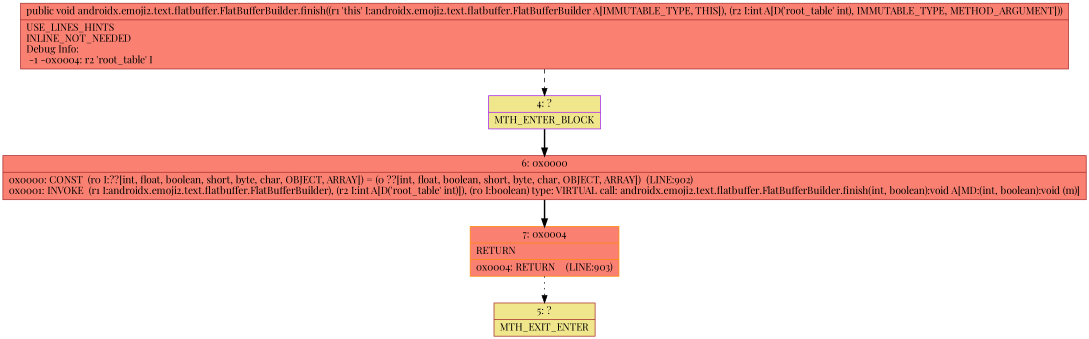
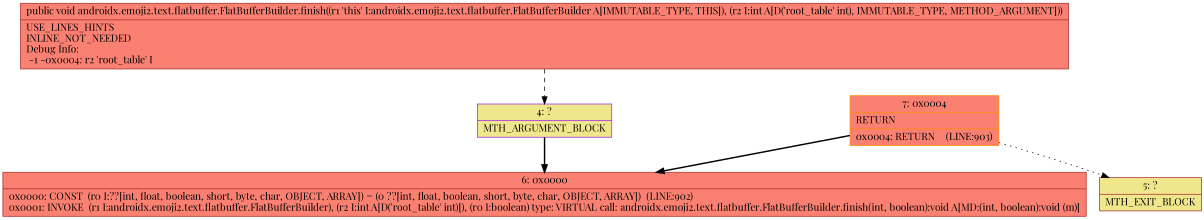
node "4: ?": text "MTH_ENTER_BLOCK" -> "MTH_ARGUMENT_BLOCK"
edge "6: 0x0000" -> "7: 0x0004": reversed
node "5: ?": text "MTH_EXIT_ENTER" -> "MTH_EXIT_BLOCK"
